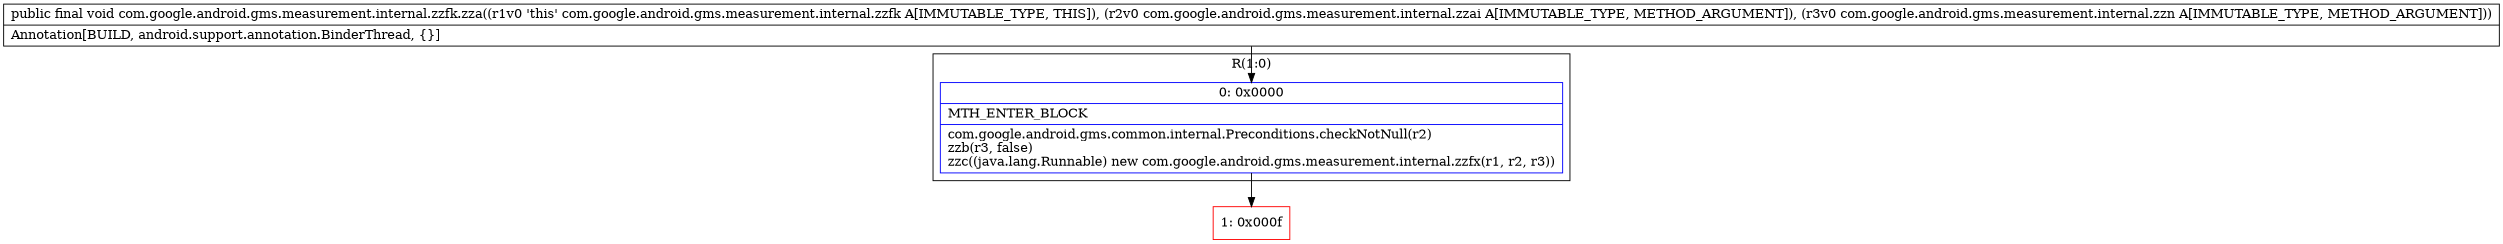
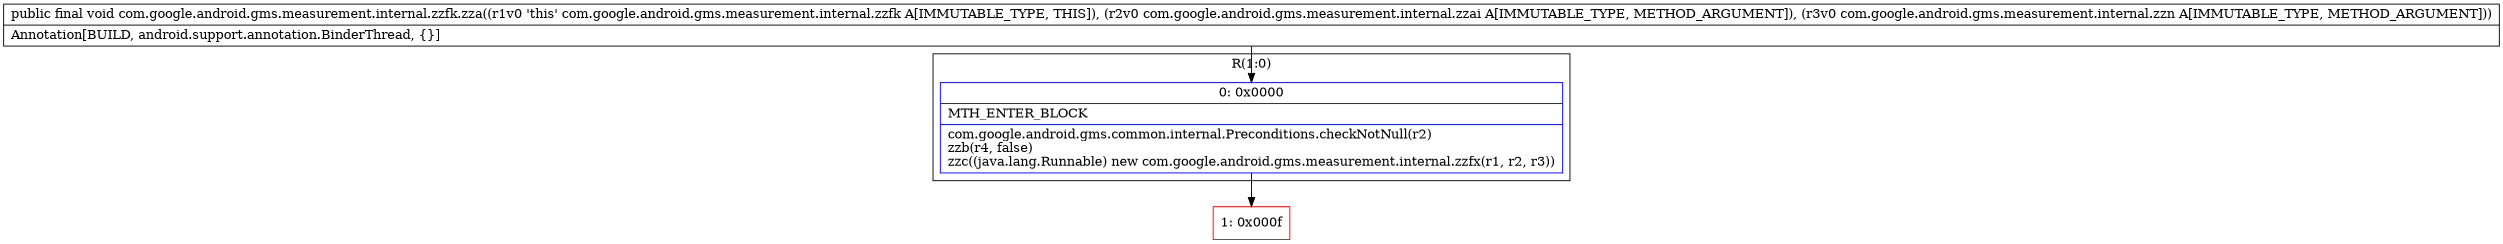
node "0: 0x0000": text "zzb(r3, false)" -> "zzb(r4, false)"
